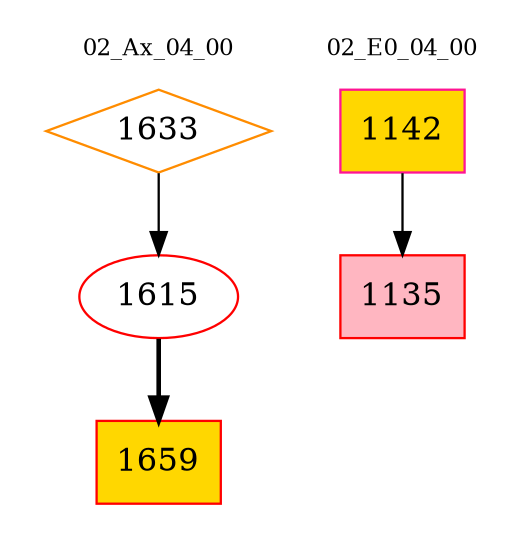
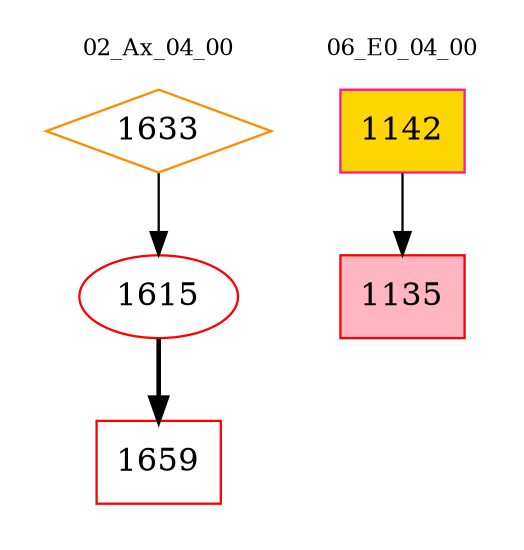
cluster "02_E0_04_00": label "02_E0_04_00" -> "06_E0_04_00"
node "1659": fillcolor gold -> white
